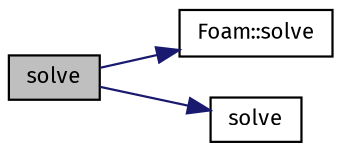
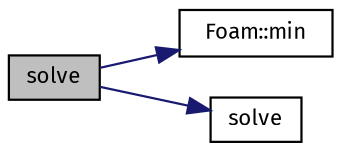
node "Foam::solve": label "Foam::solve" -> "Foam::min"
